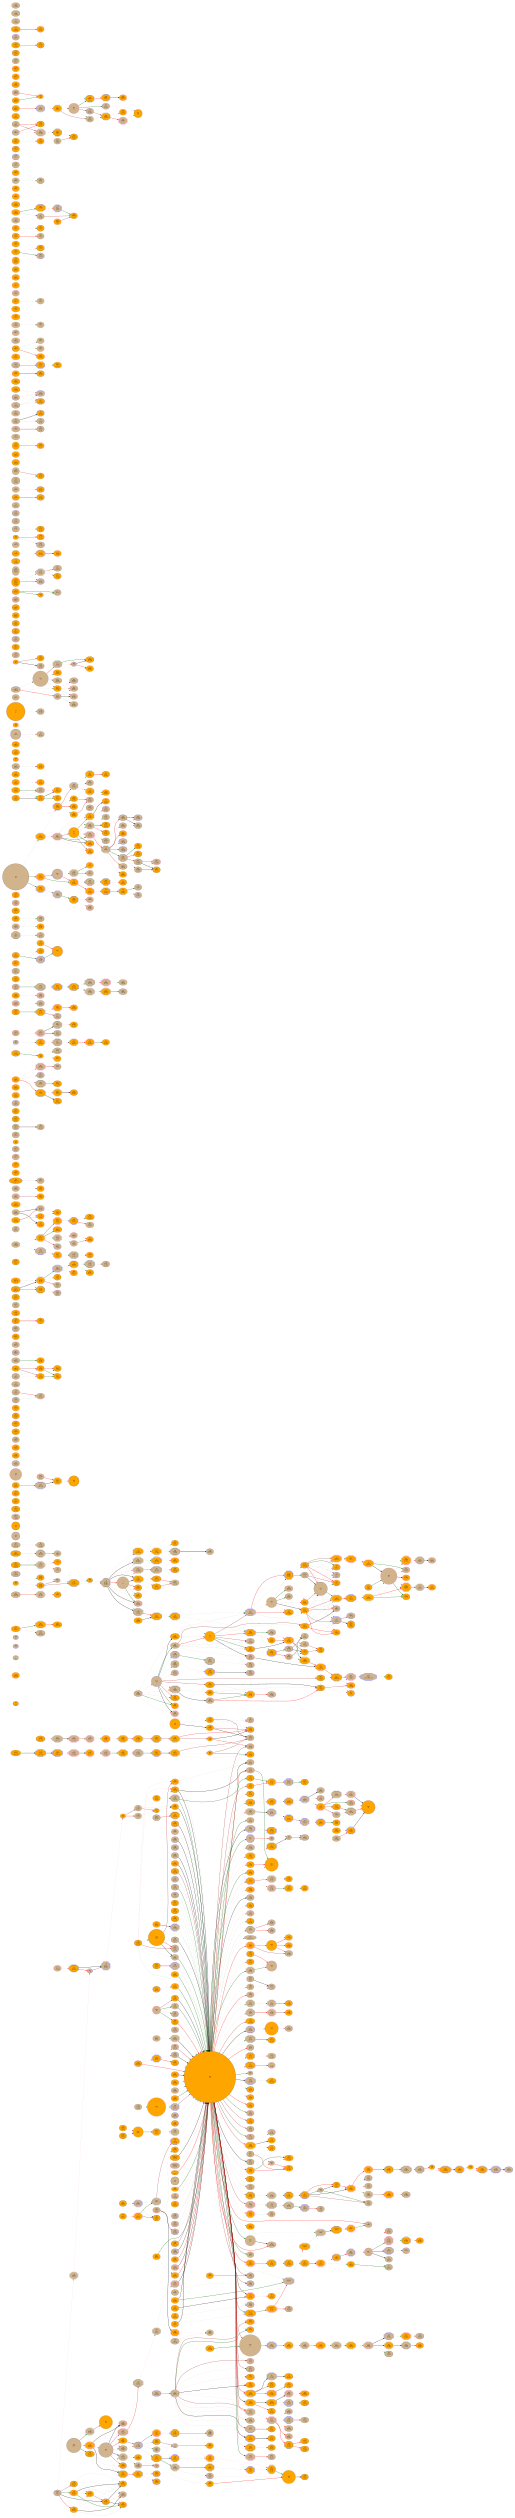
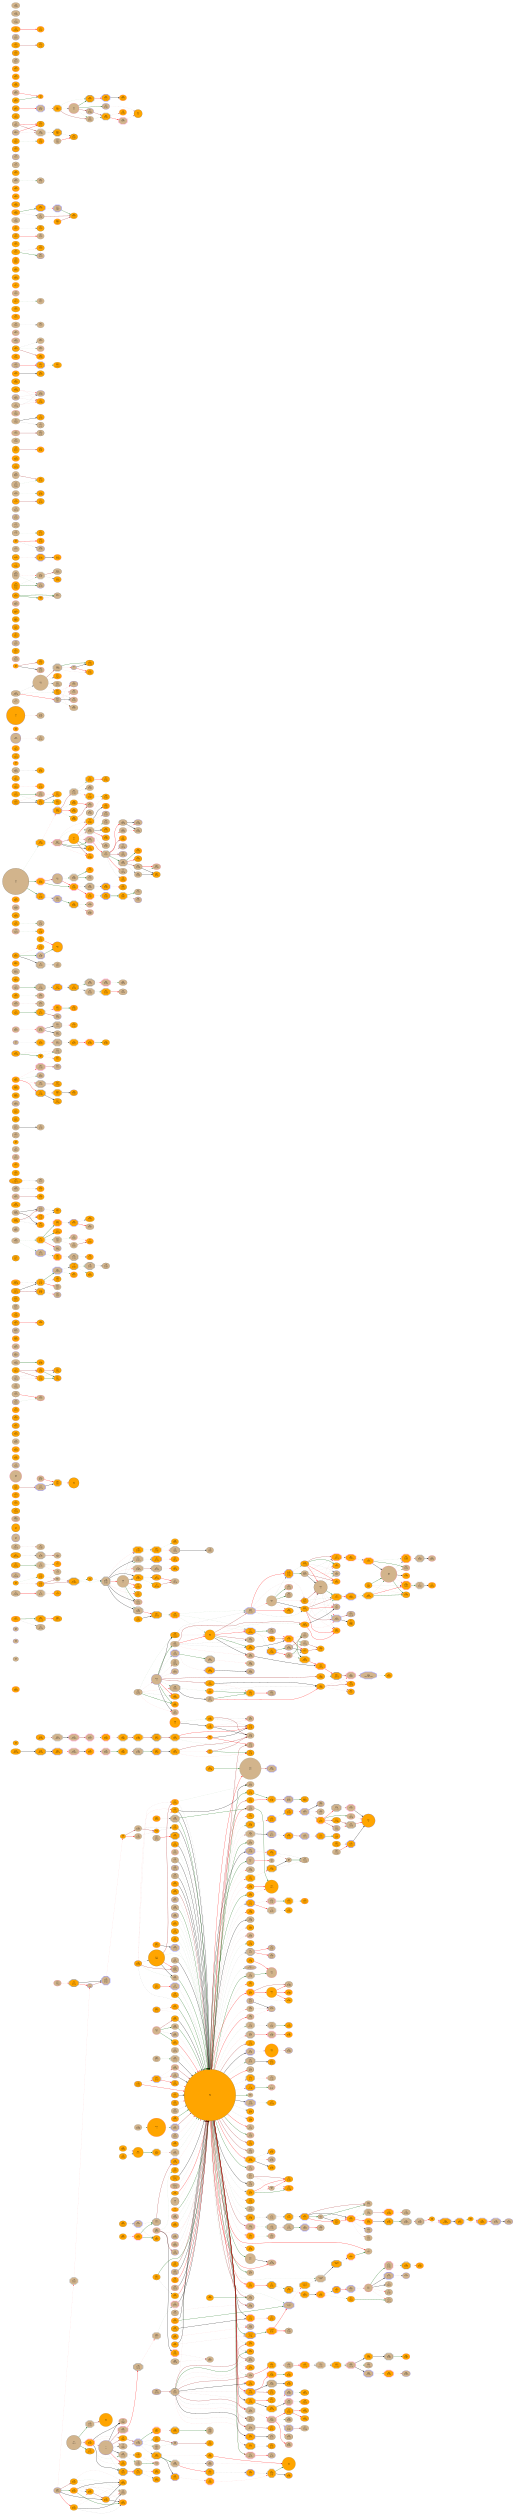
edge "416 R04162 3.1.3.4" -> "415 R10804 2.4.1.47": added
node "0.150 R04676 1.14.15.6": color black -> deeppink
node "342 R08157 3.1.2.21": fillcolor orange -> tan
edge "1483 R05979 3.2.1.106" -> "1482 R05980 3.2.1.84": now "2036 R07038 -.-.-.-" -> "1482 R05980 3.2.1.84"
node "2028 R07110 3.3.2.10": fillcolor orange -> tan
edge "MBB 71.0" -> "1055 R04881 2.1.1.6": now "1057 R04891 R04892 1.2.1.5" -> "1055 R04881 2.1.1.6"
